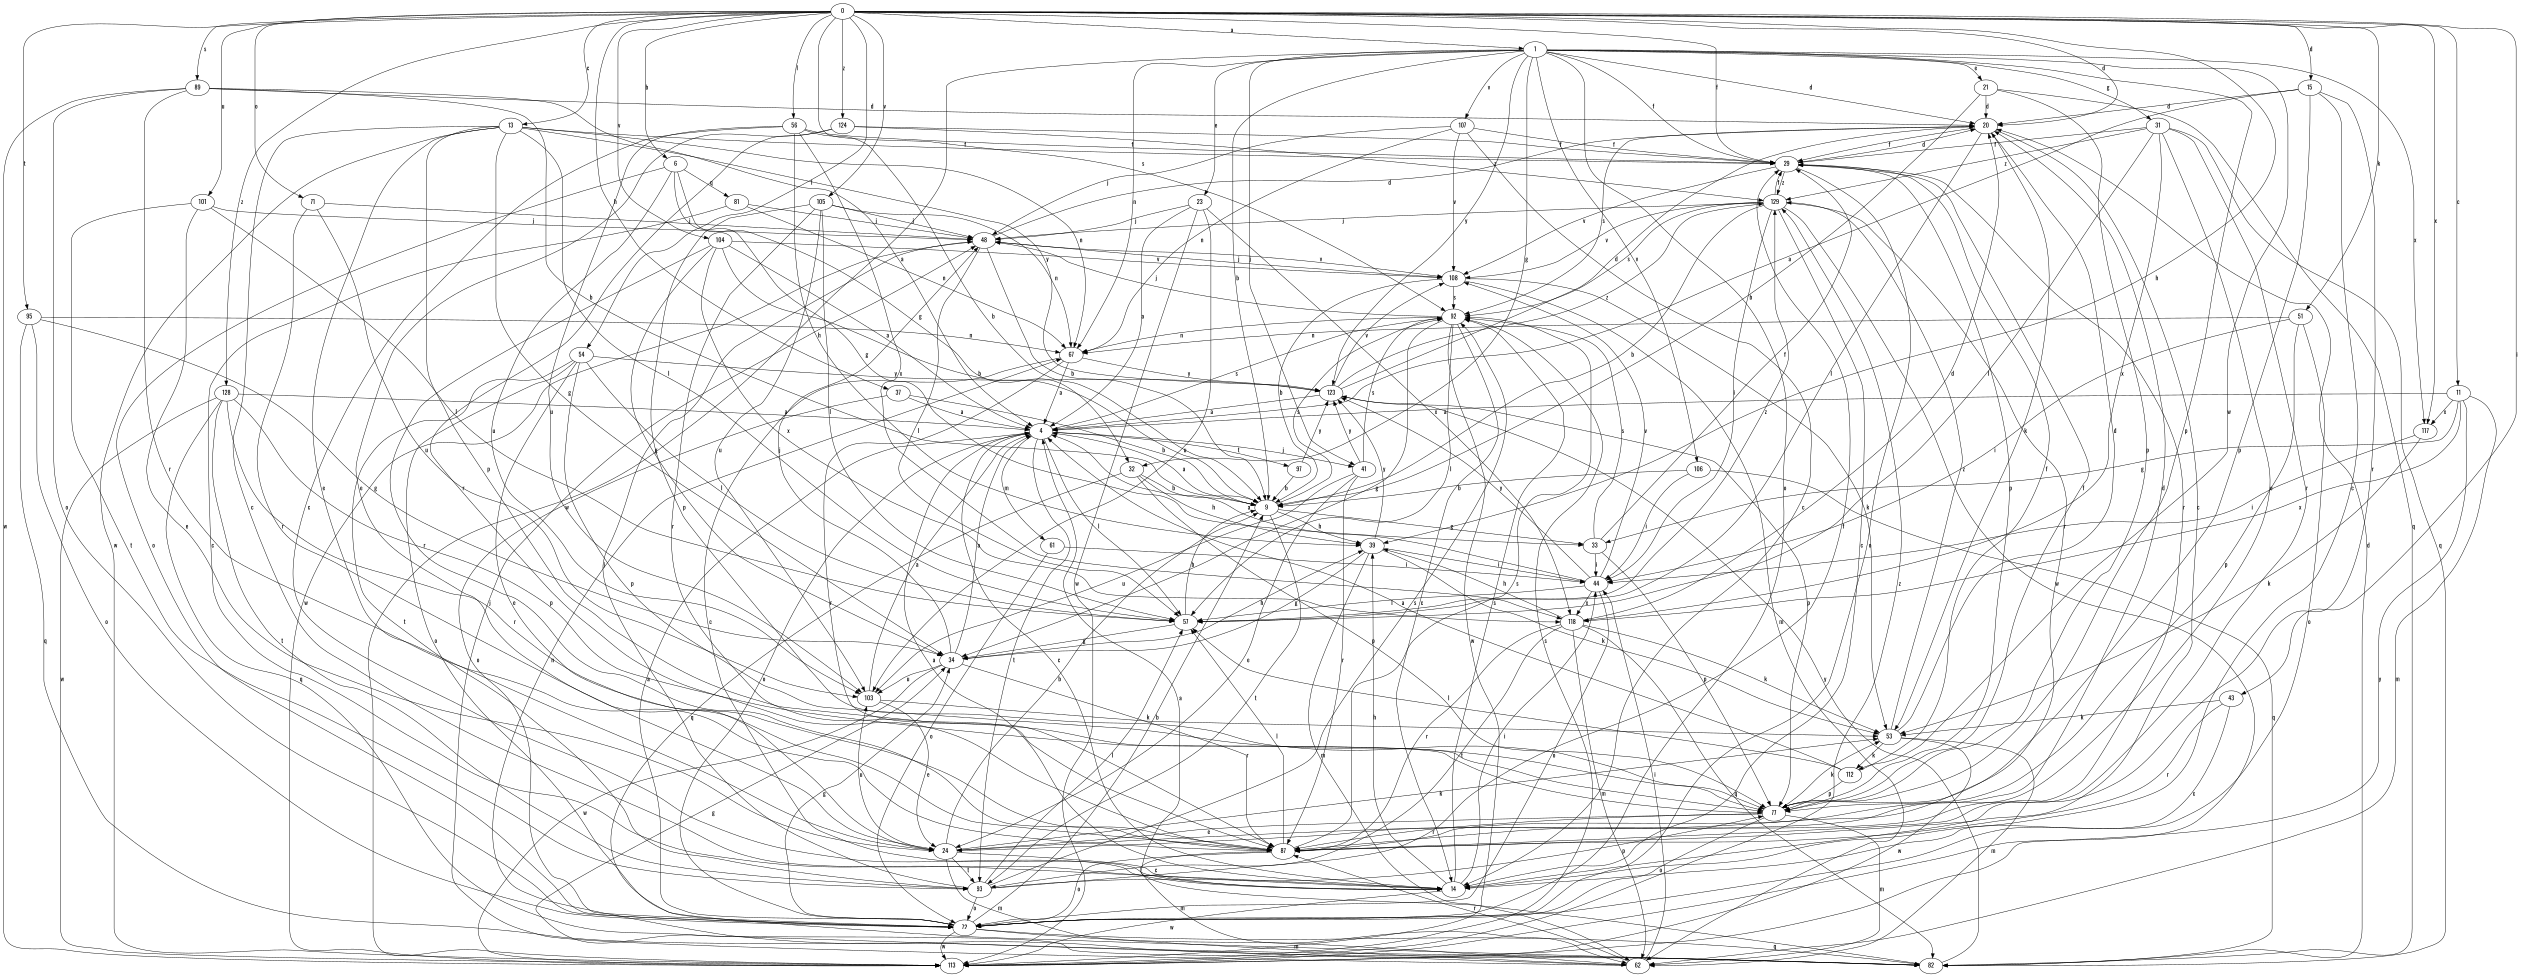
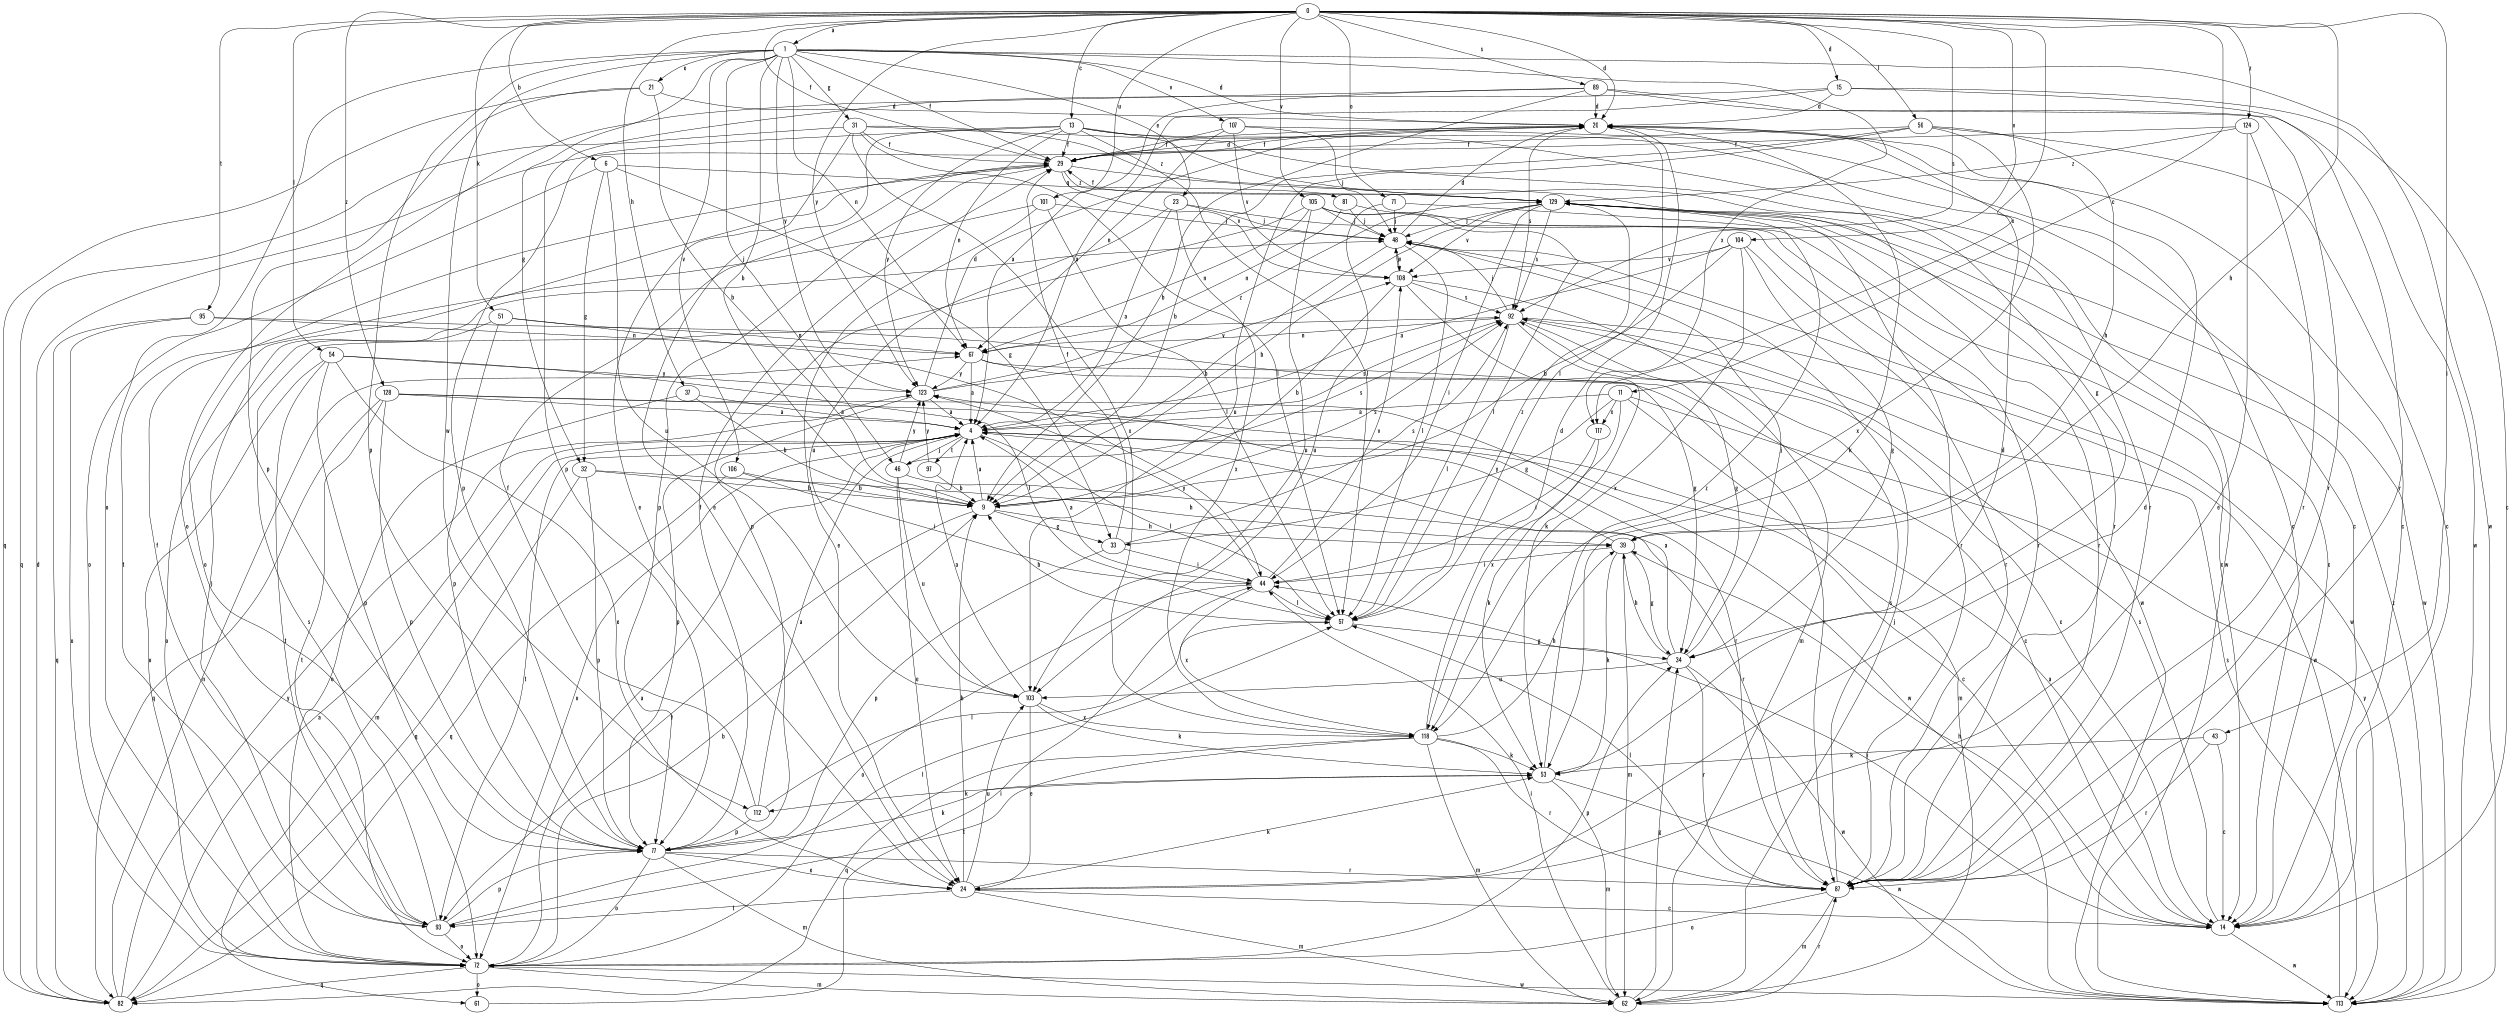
edge "0" -> "123": added, label "y"
node "41": label "41" -> "46"
edge "61" -> "72": reversed
edge "103" -> "118": added, label "x"
edge "72" -> "34": label "g" -> "p"
